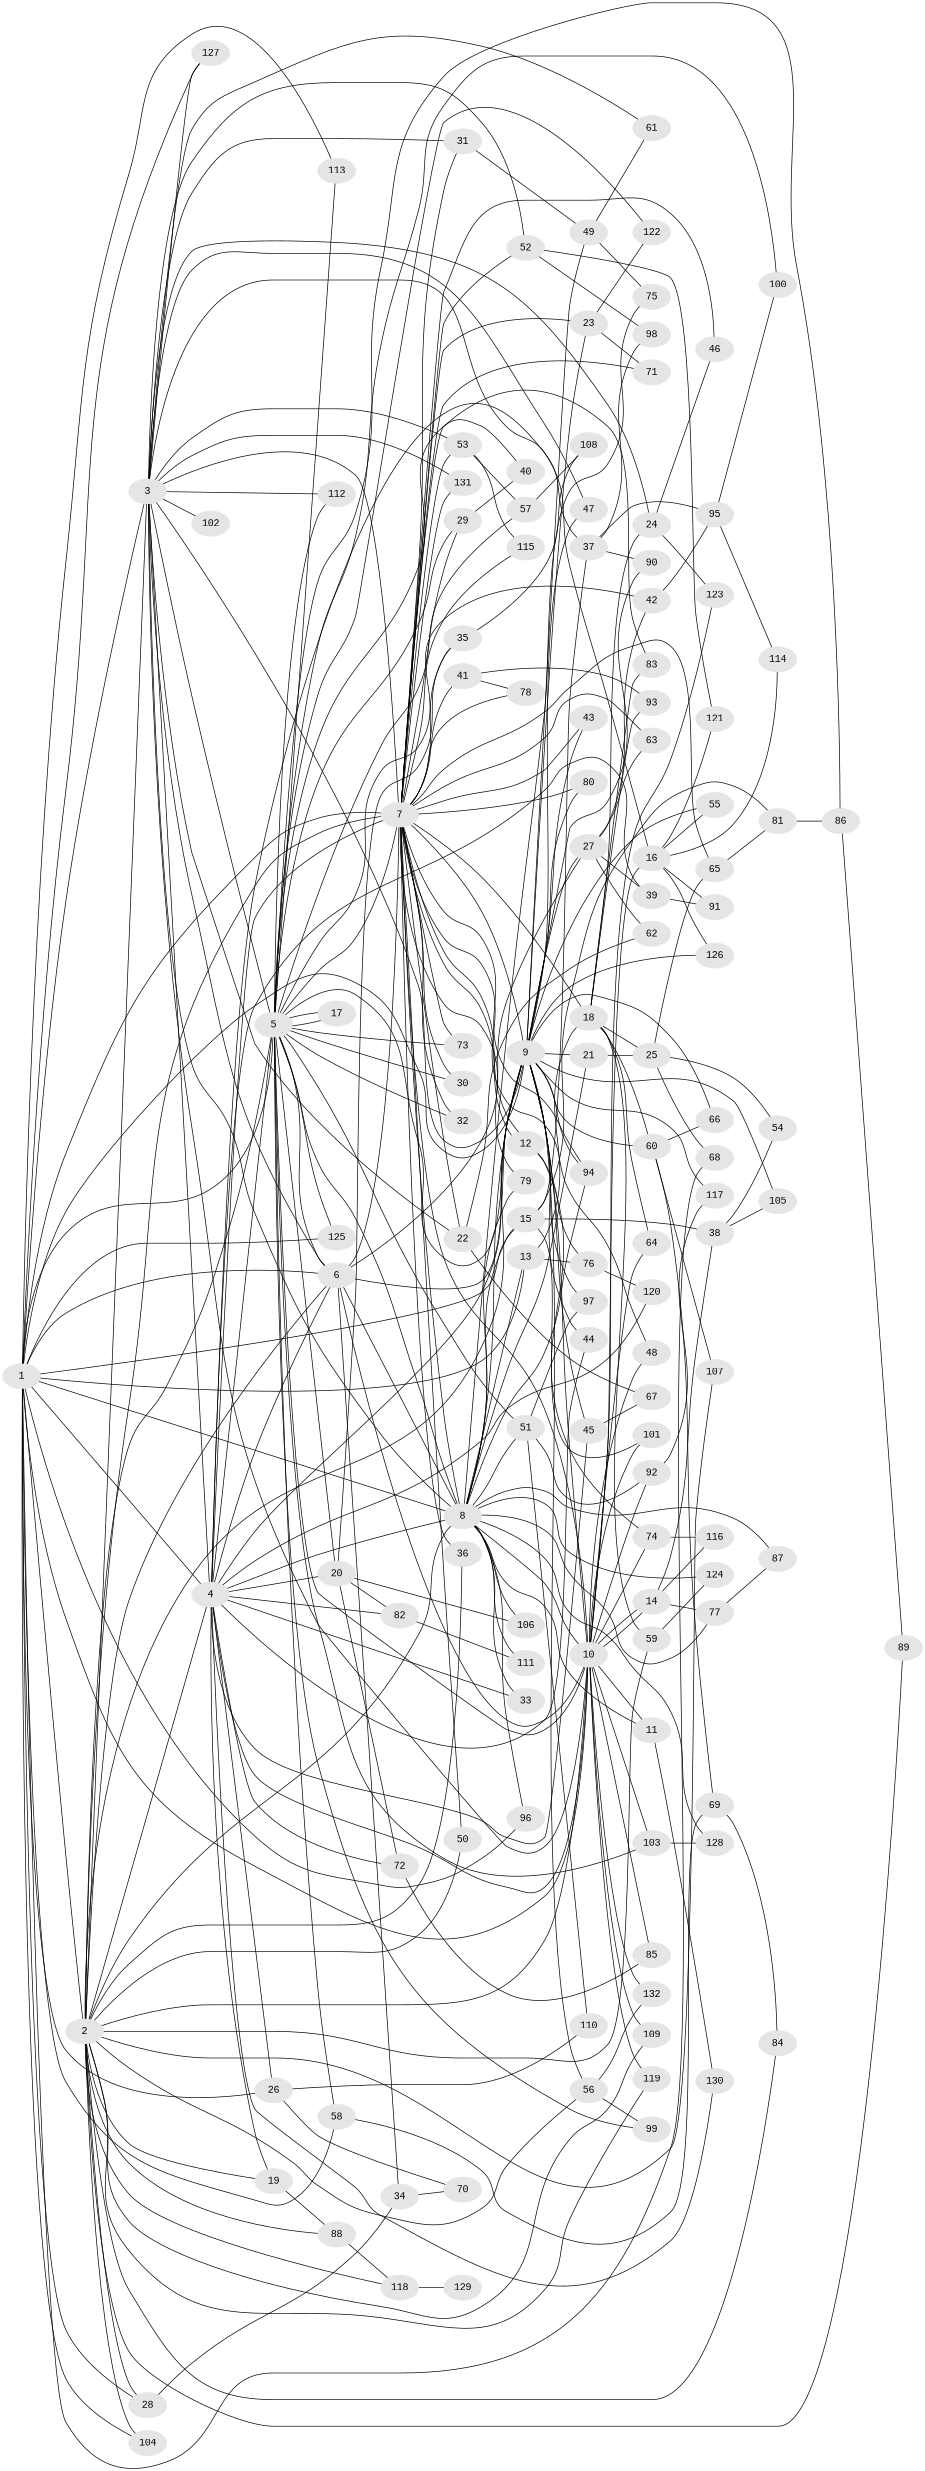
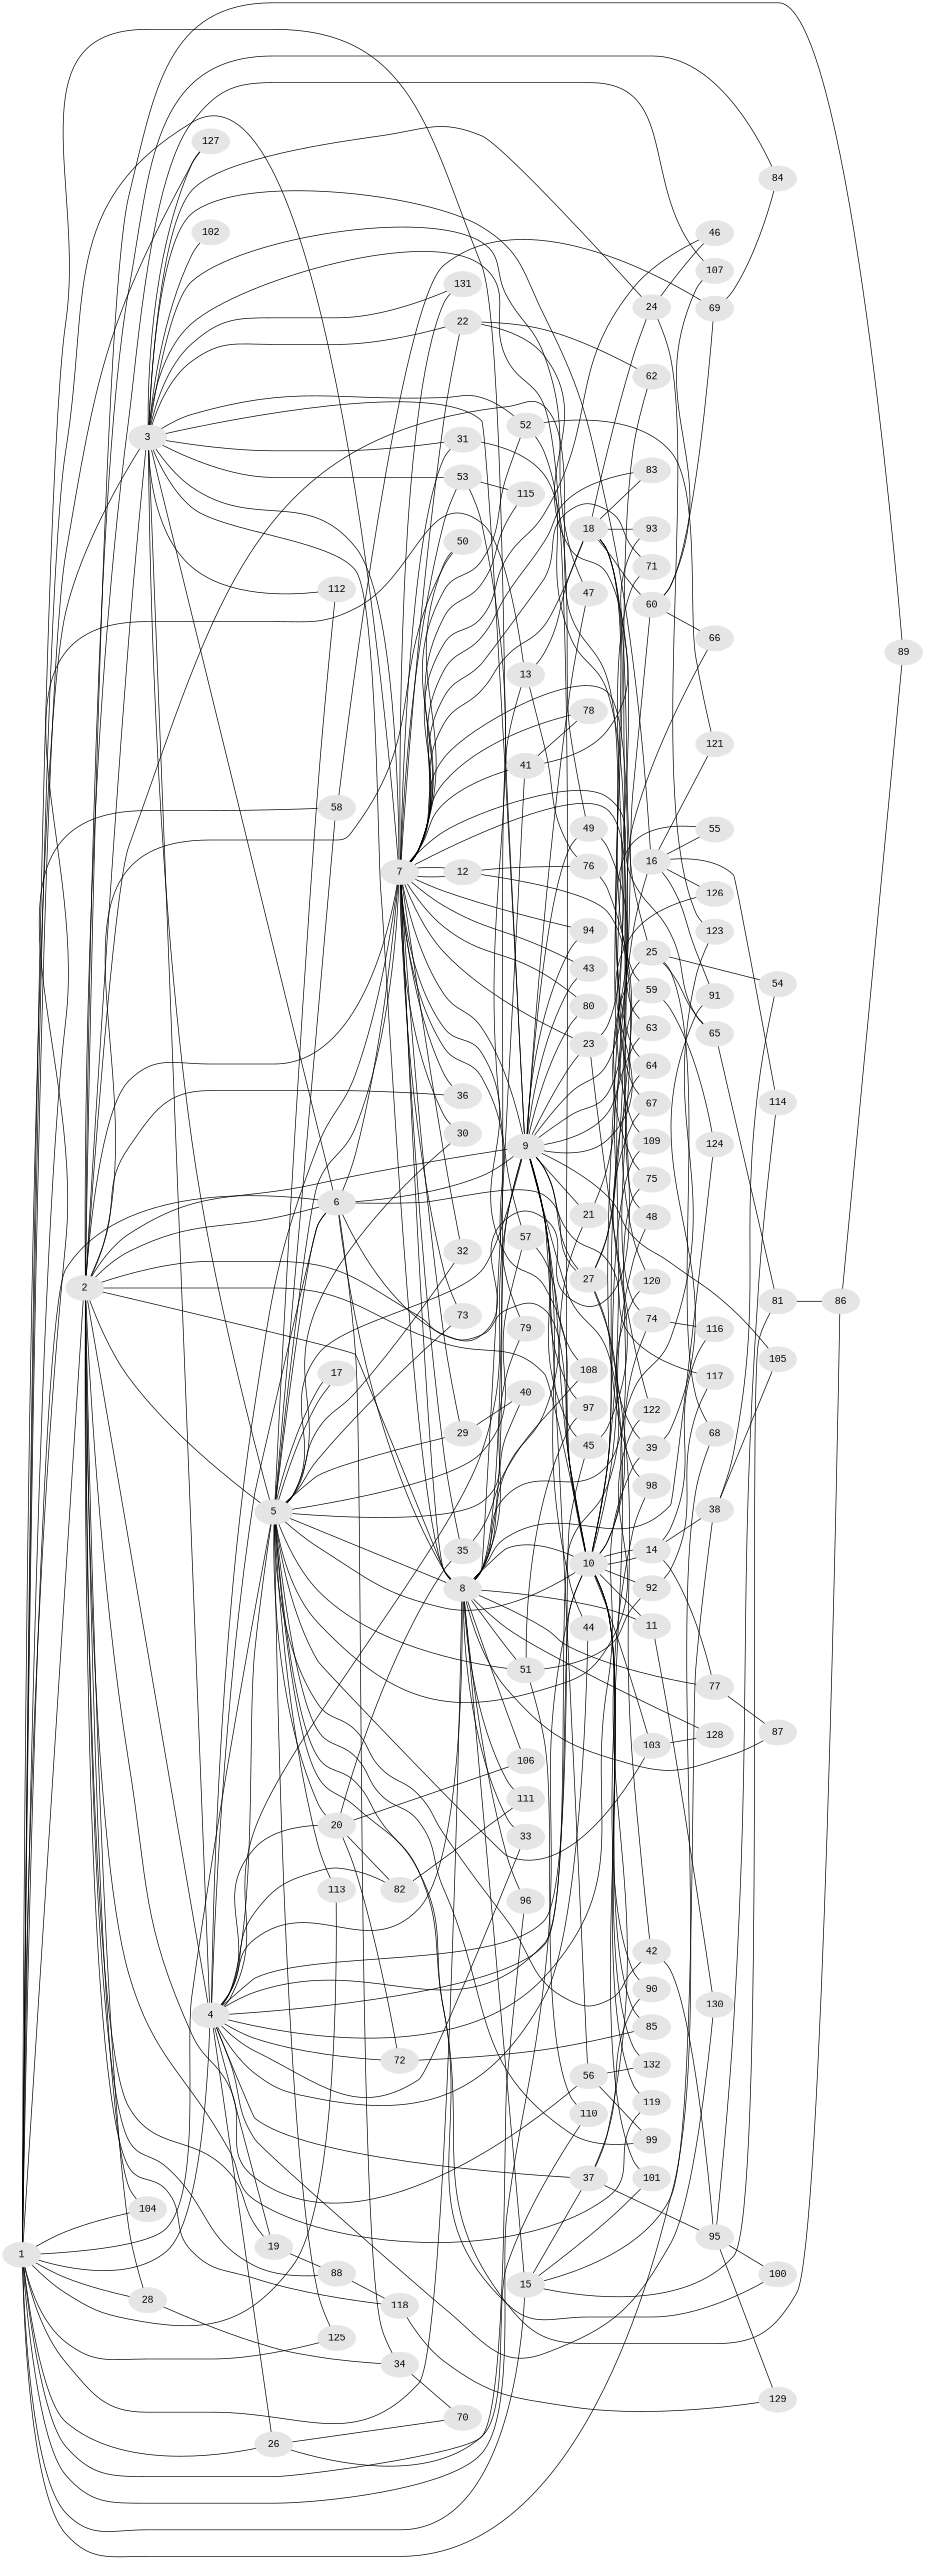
node "61": removed
edge "94" -- "8": now "41" -- "8"
edge "95" -- "129": added
